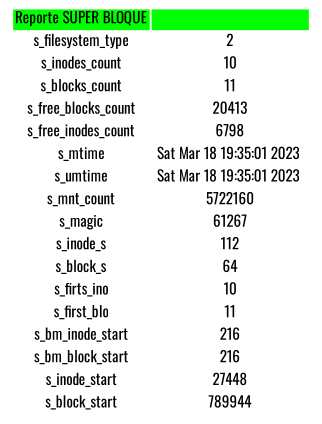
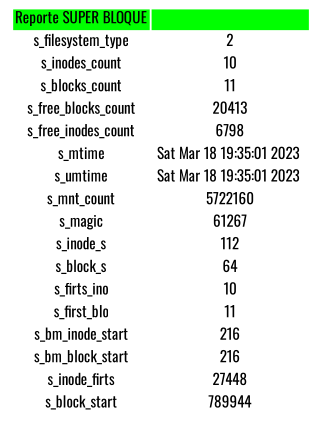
node "Reporte SUPER BLOQUE": text "s_inode_start" -> "s_inode_firts"
